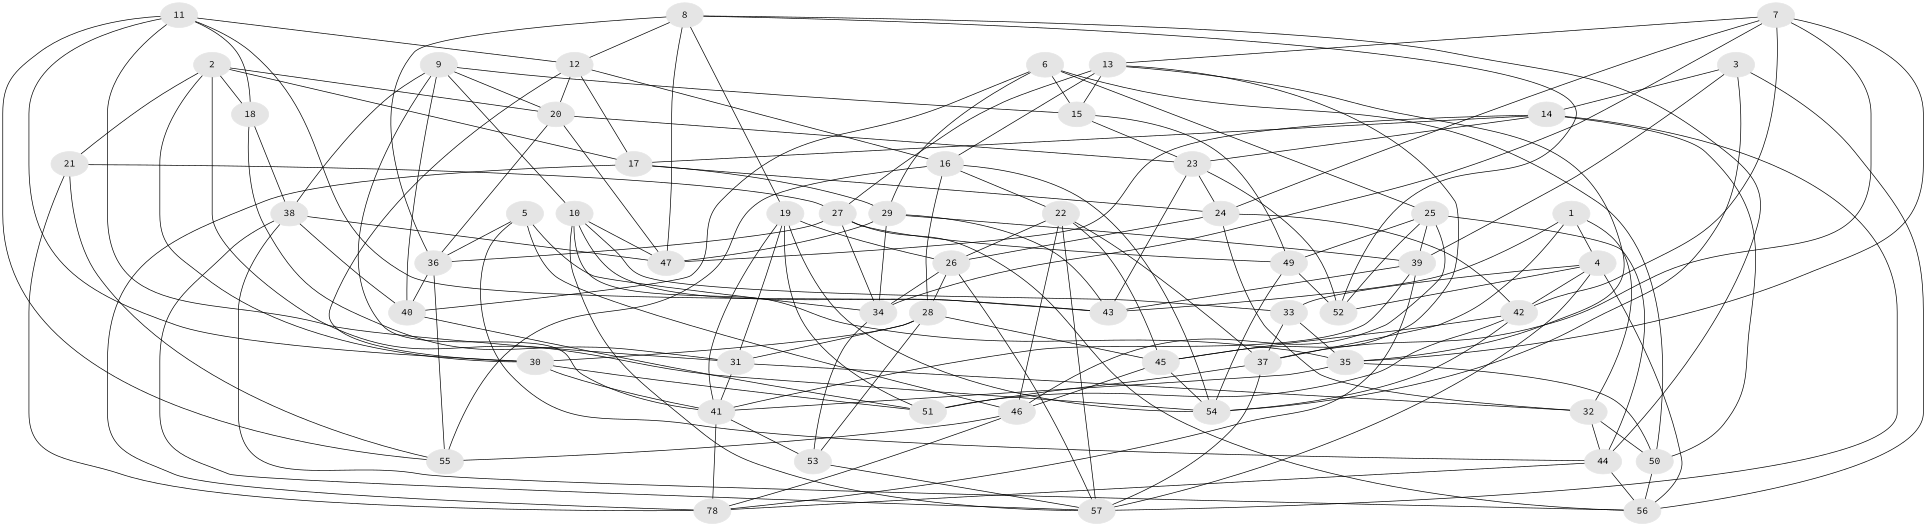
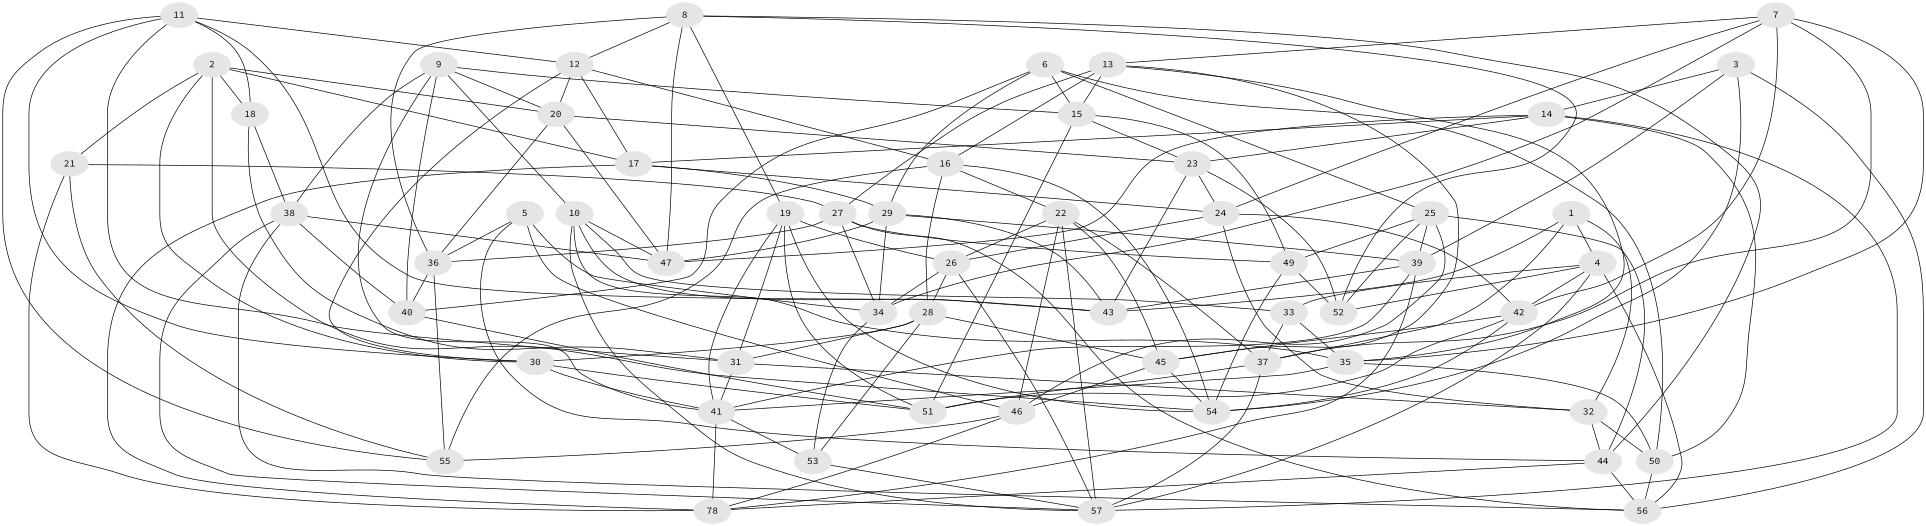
edge "15" -- "51": added
